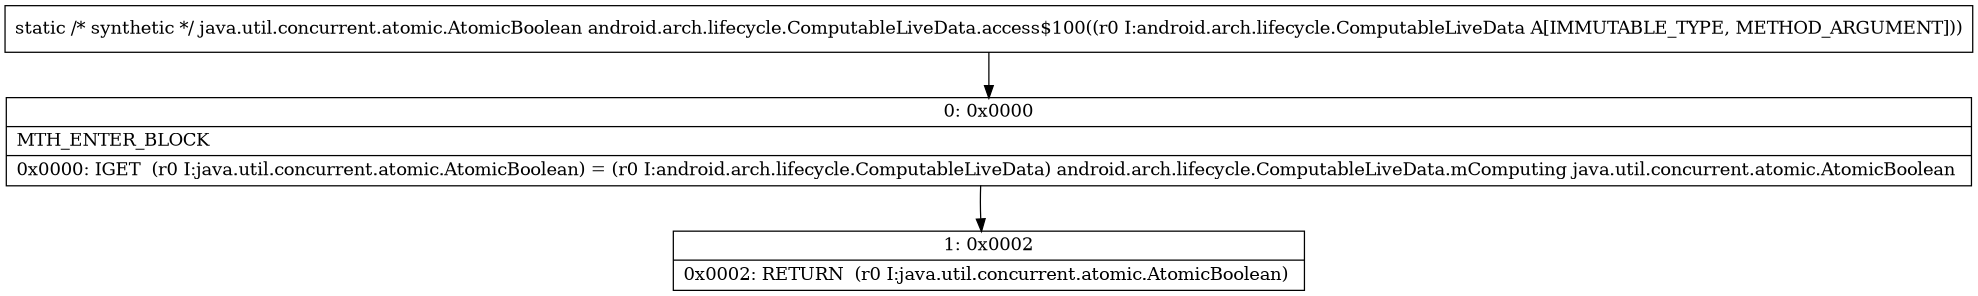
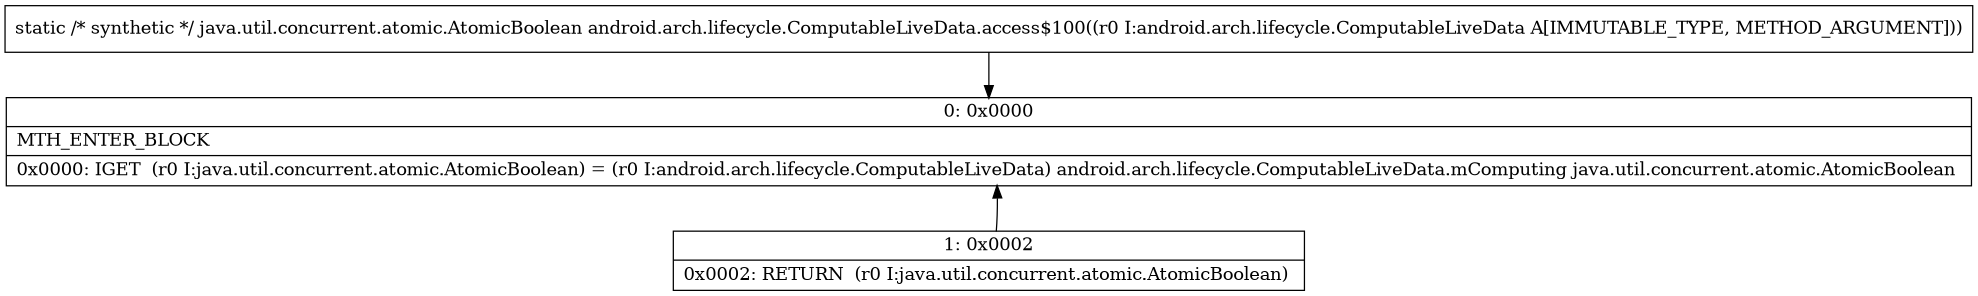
edge "0: 0x0000" -> "1: 0x0002": reversed
